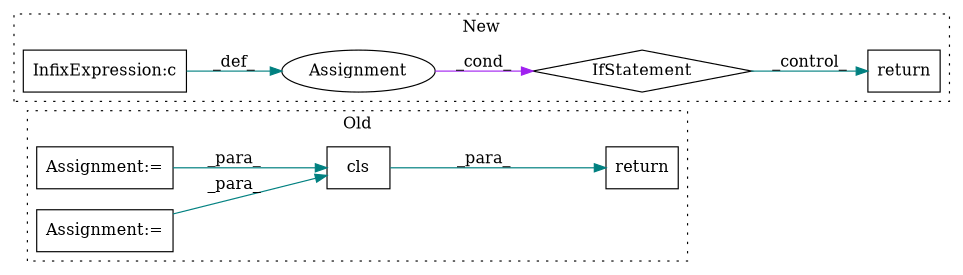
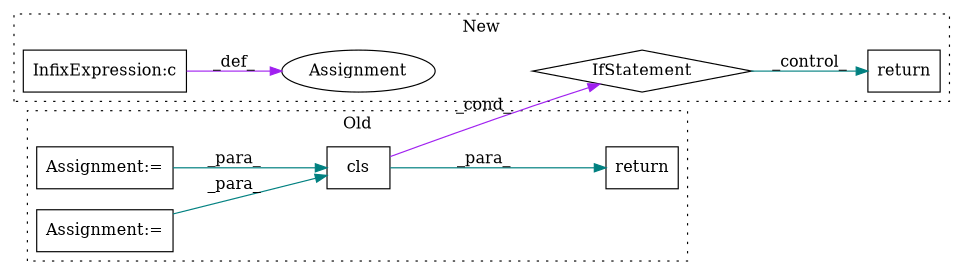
edge "InfixExpression:c" -> "Assignment": color teal -> purple
edge "Assignment" -> "IfStatement": now "cls" -> "IfStatement"
